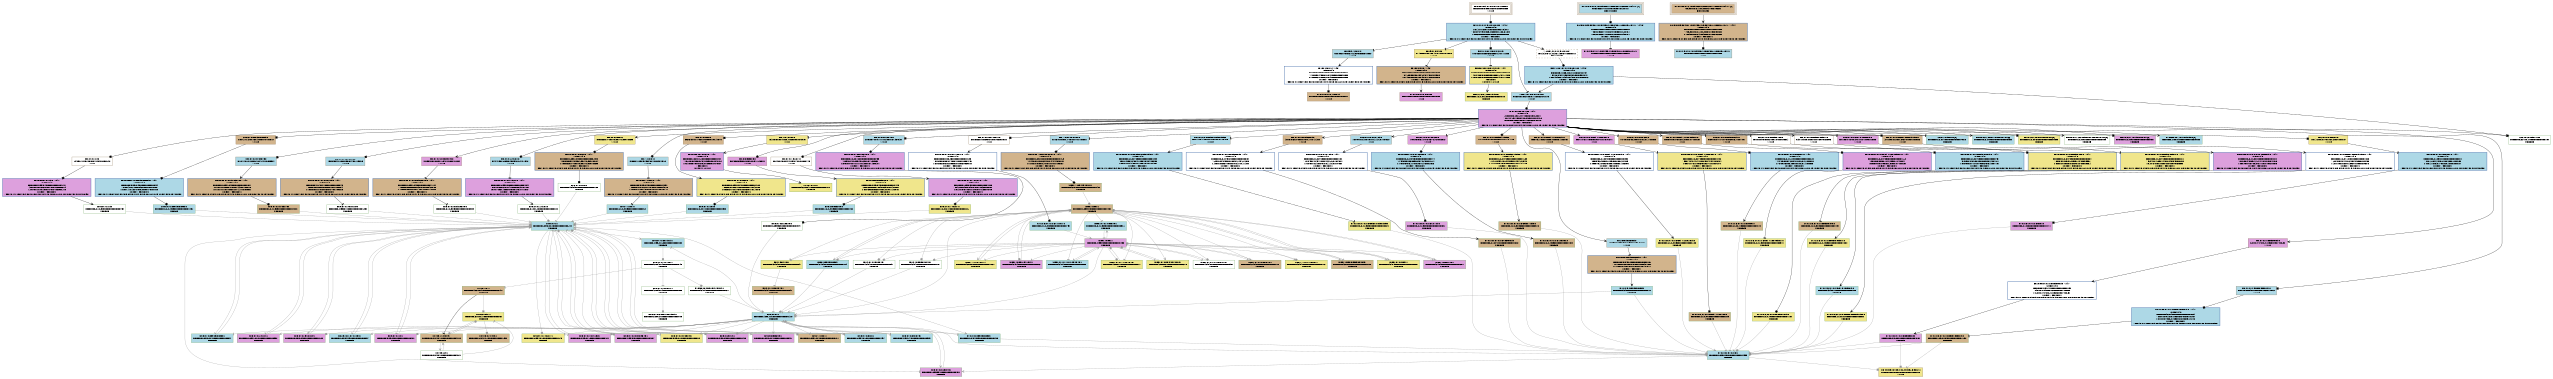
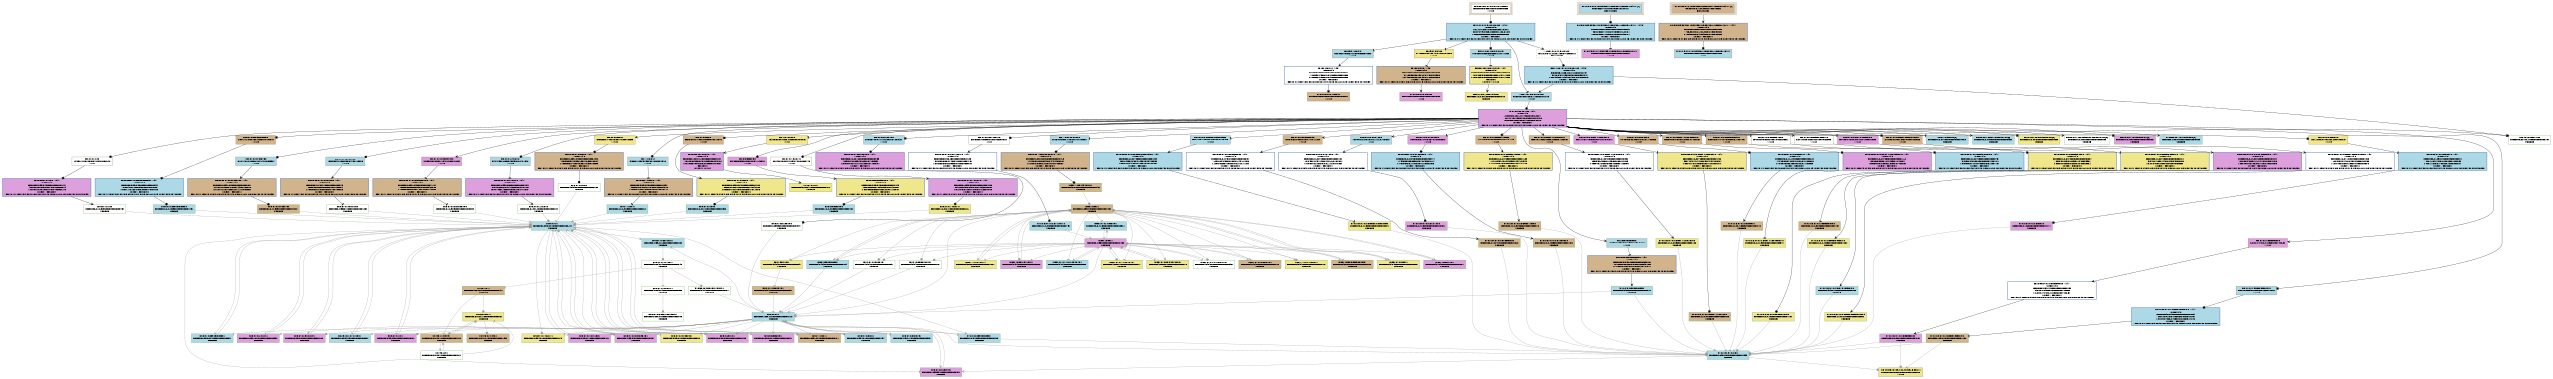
edge "include/mex.h 000000004332d9460000000000003742 UpToDate" -> "include/mwdebug.h 000000004332d9460000000000002b3c UpToDate": color black -> gray60
